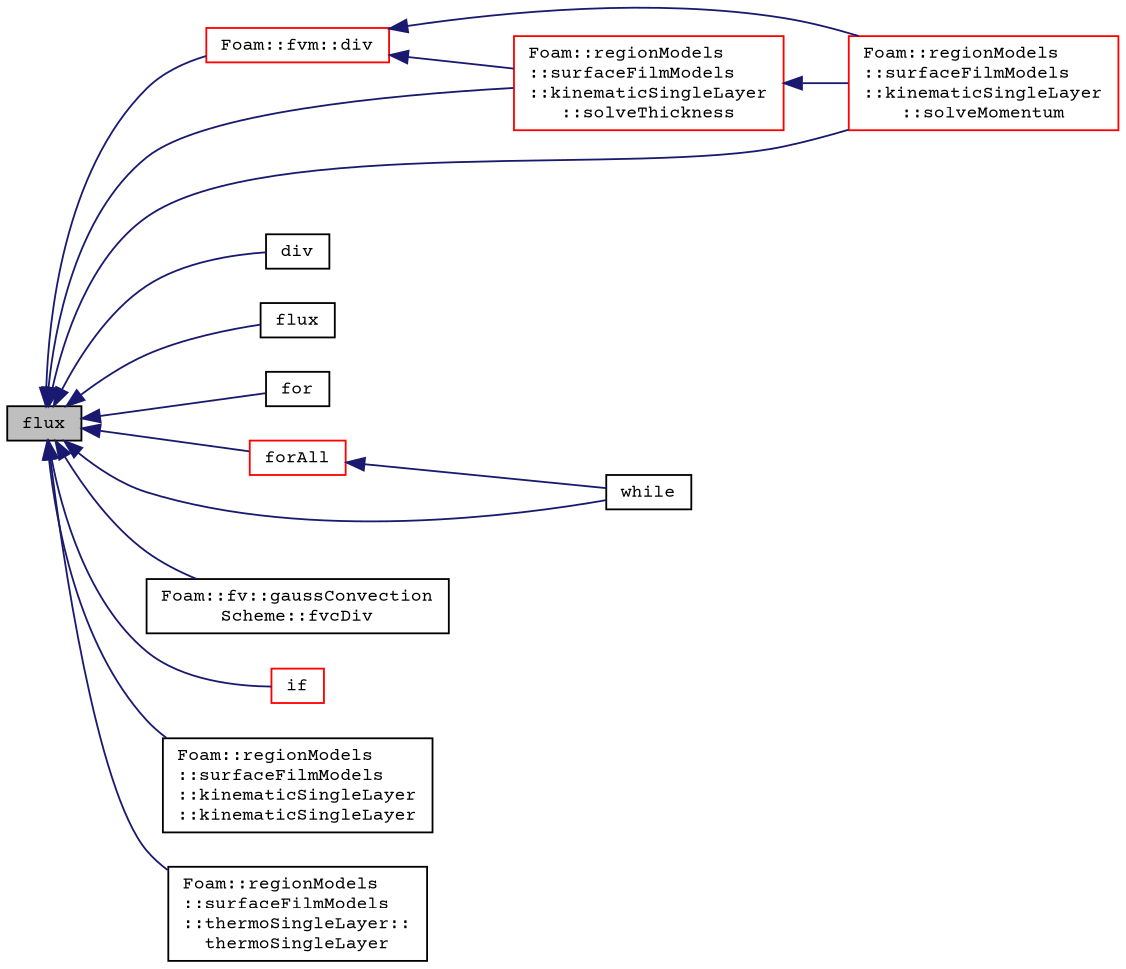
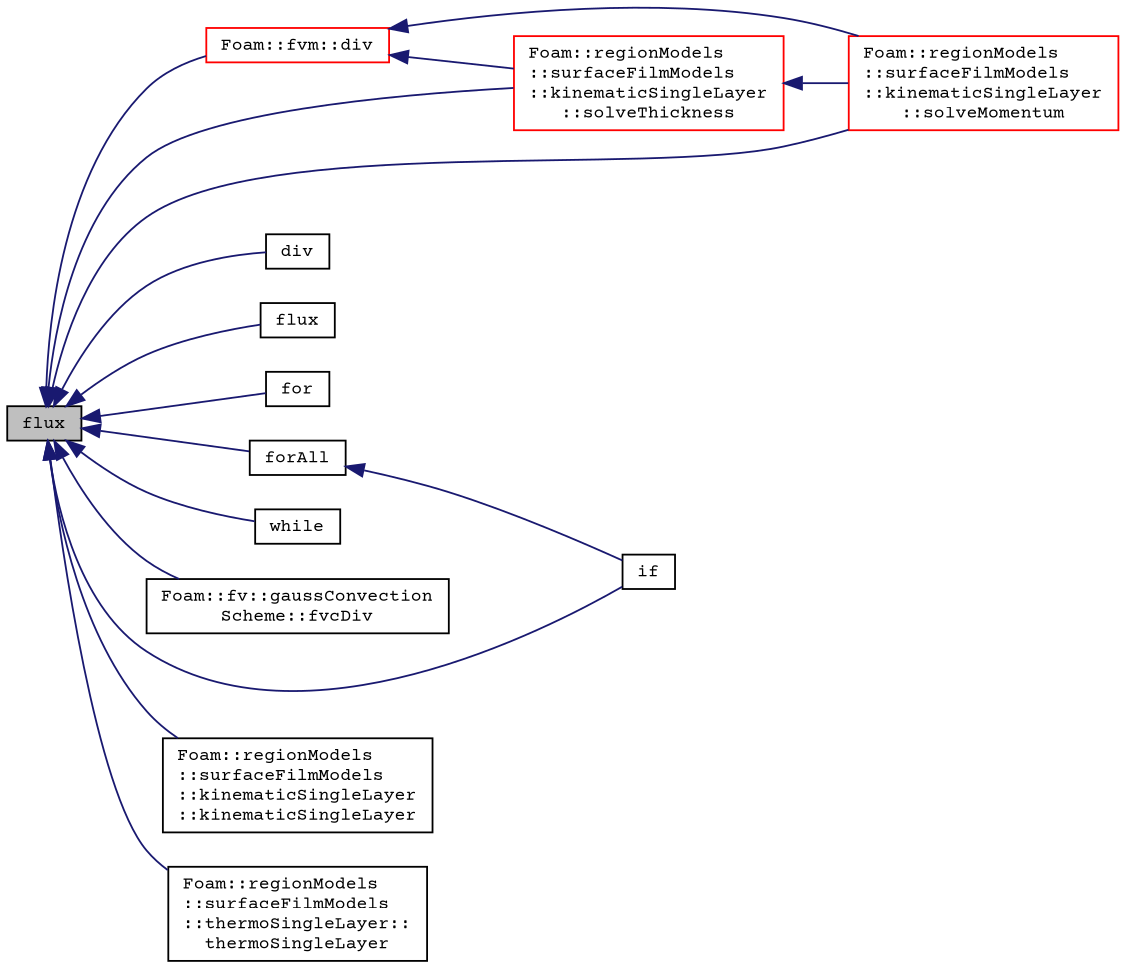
node "forAll": color red -> black
edge "while" -> "forAll": now "if" -> "forAll"
node "if": color red -> black
